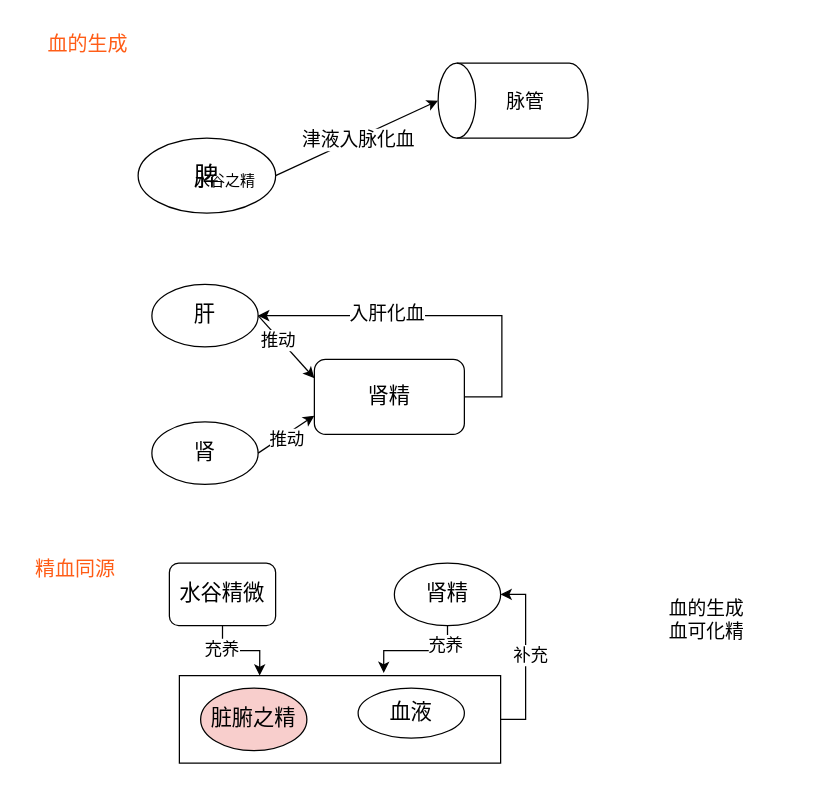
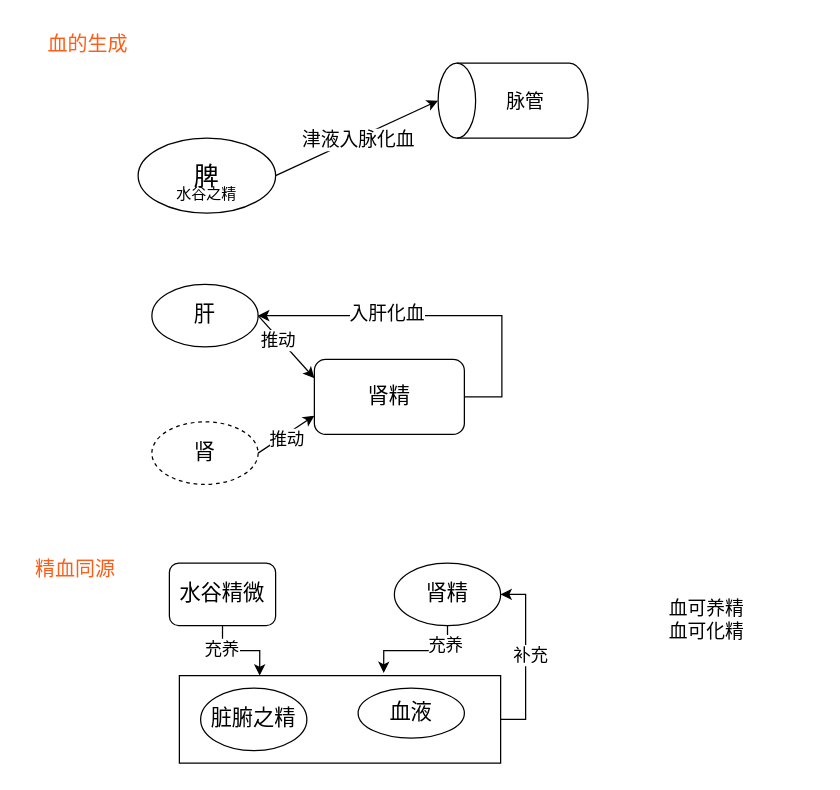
node "水谷之精": moved (226, 182) -> (207, 194)
node "肾": style solid -> dashed
node "血的生成 血可化精": label "血的生成 血可化精" -> "血可养精 血可化精"
node "脏腑之精": fillcolor #f8cecc -> #ffffff
